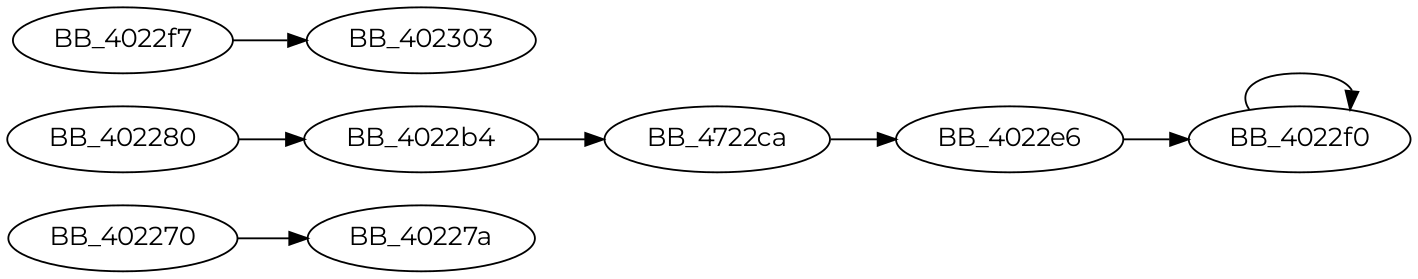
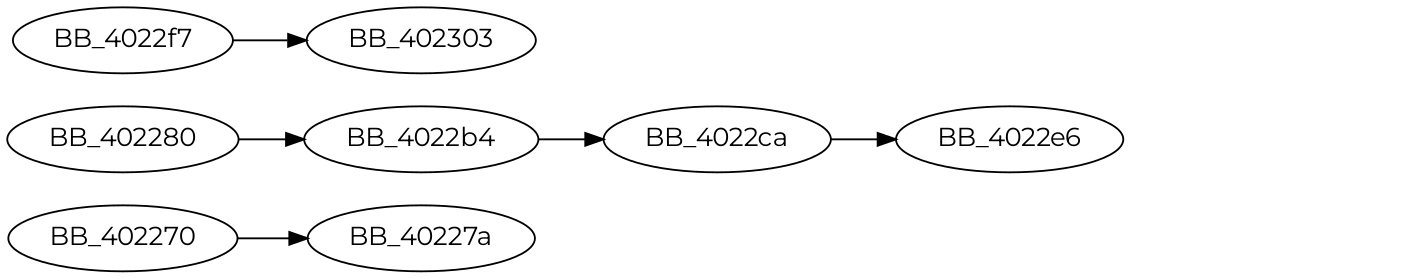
node "BB_4722ca": label "BB_4722ca" -> "BB_4022ca"
node "BB_4022f0": removed
